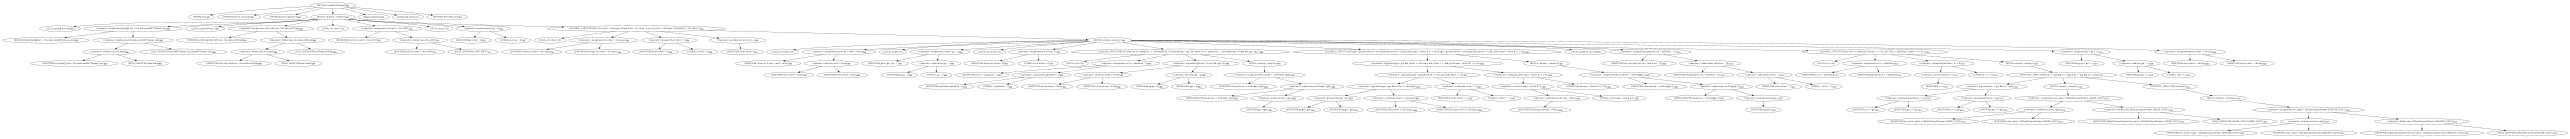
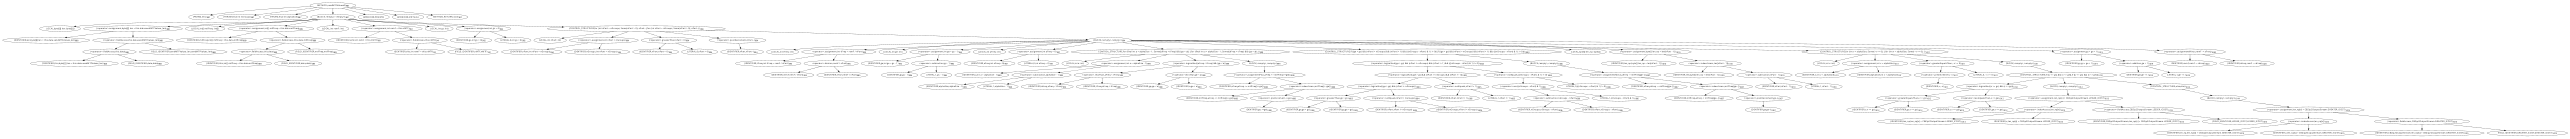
node "(IDENTIFIER,nPart,nGroups - nPart)": added
